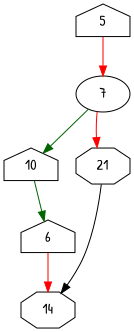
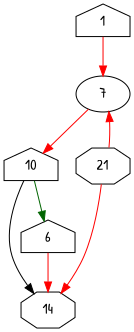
node "5": label "5" -> "1"
edge "7" -> "21": reversed
edge "7" -> "10": color darkgreen -> red
edge "10" -> "14": added
edge "21" -> "14": color black -> red
